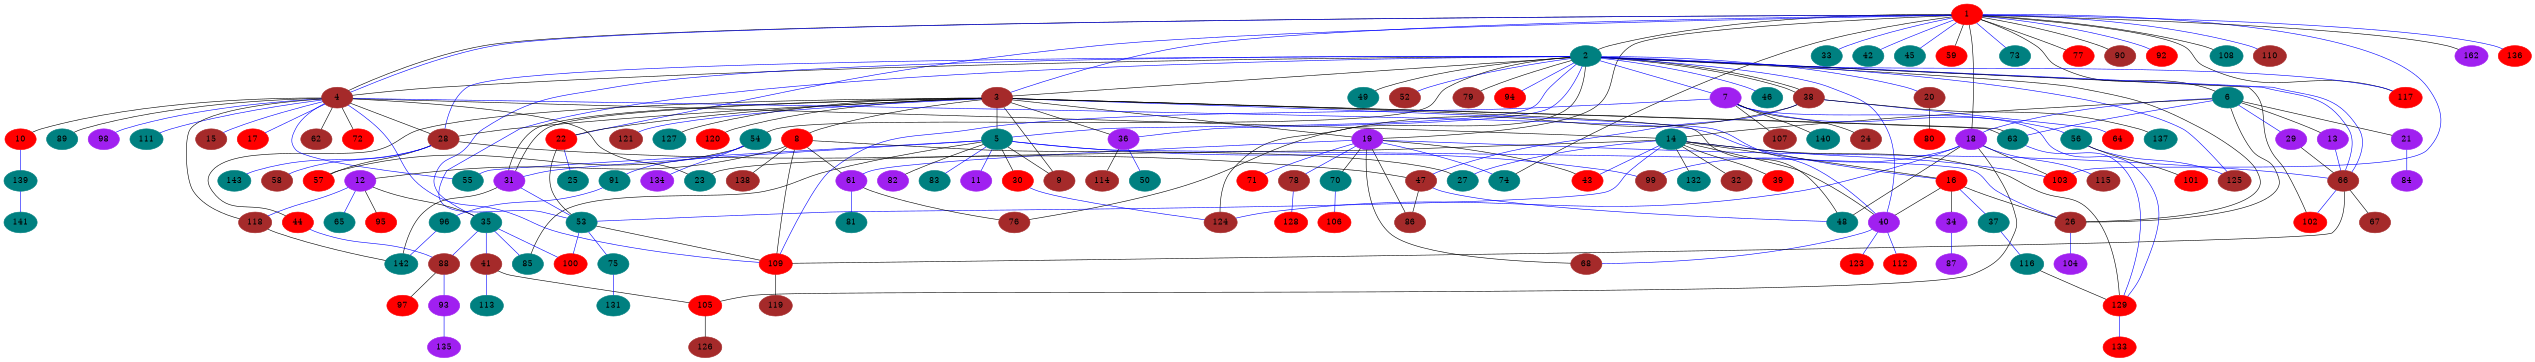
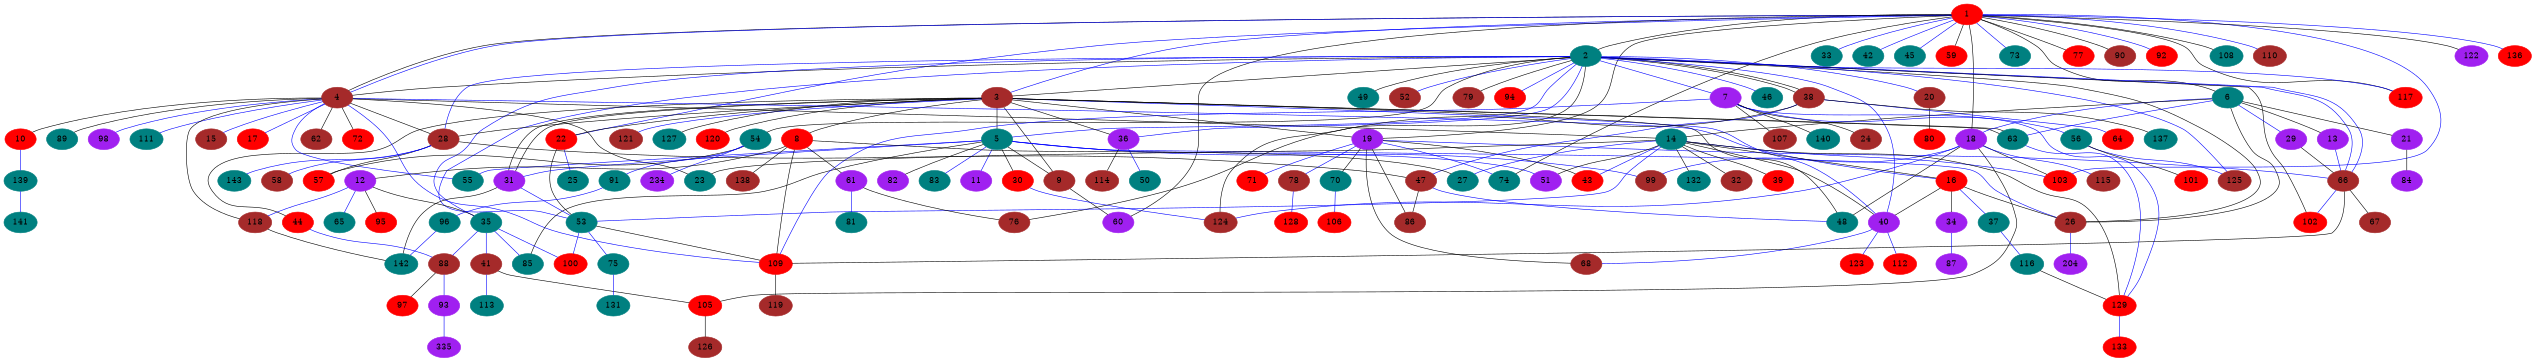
node "162": label "162" -> "122"
edge "19" -- "61": removed
edge "21" -- "84": color blue -> black
node "134": label "134" -> "234"
node "51": added
node "60": added
node "104": label "104" -> "204"
node "135": label "135" -> "335"
